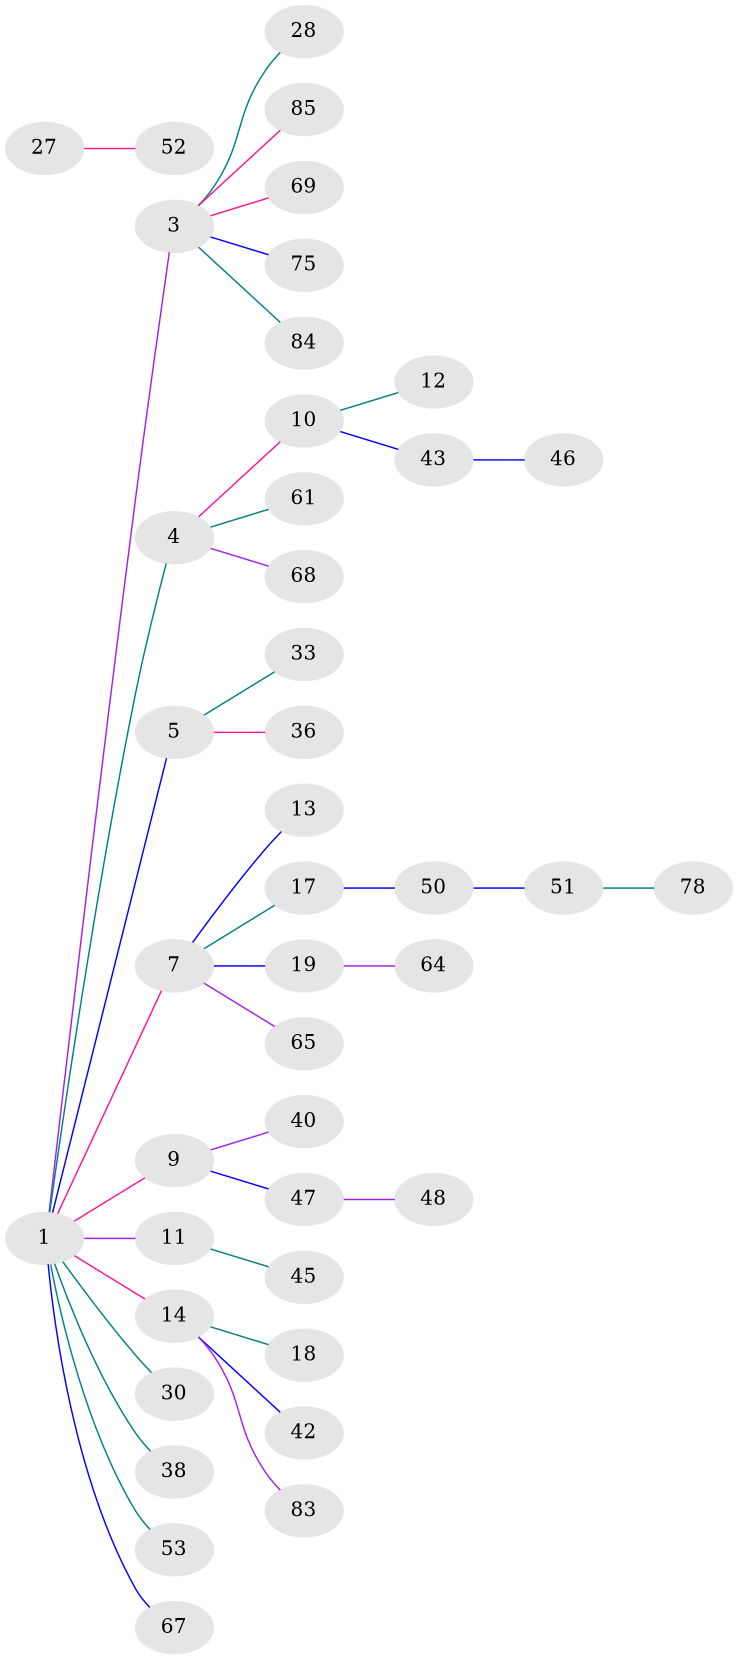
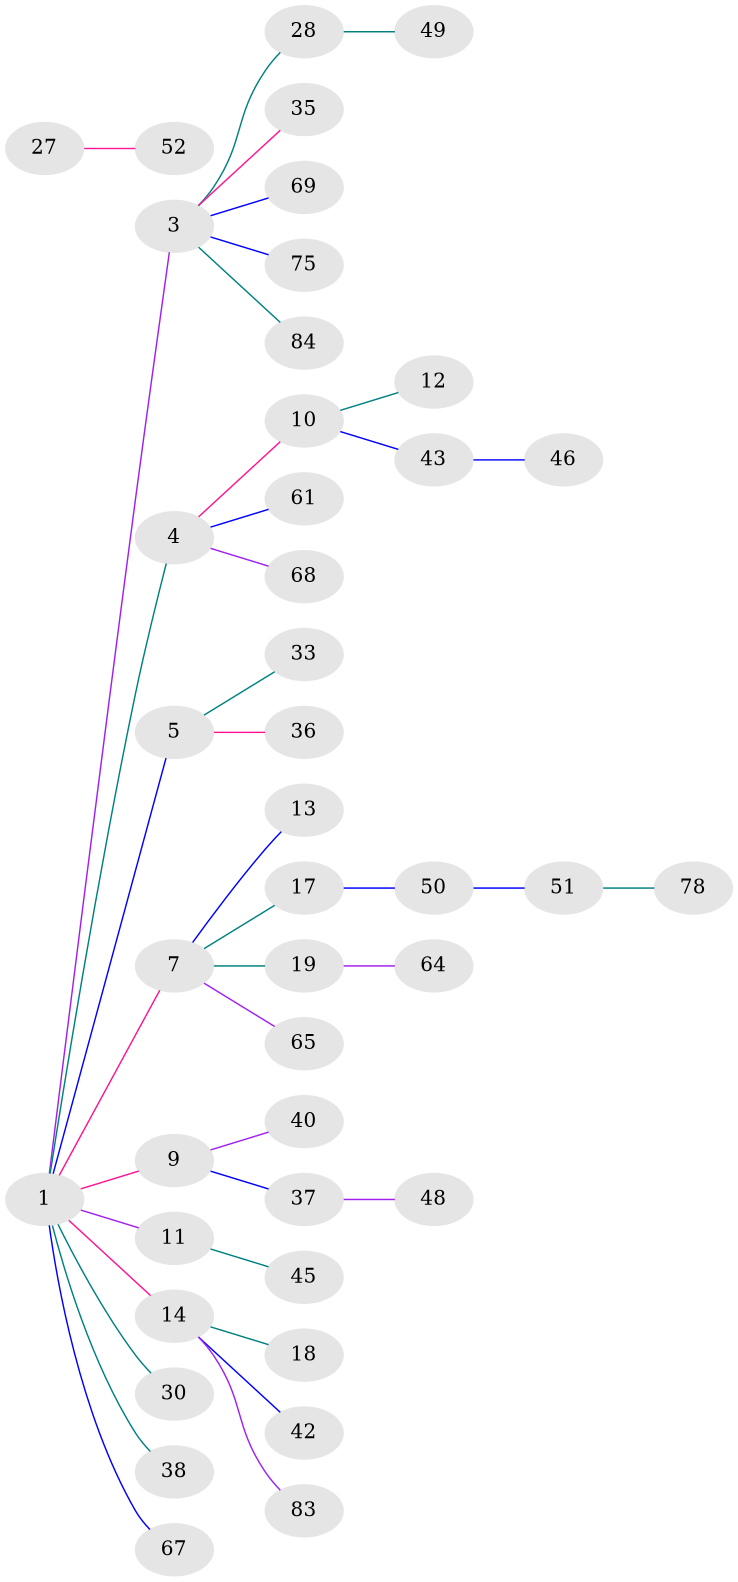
node "49": added
node "85": label "85" -> "35"
edge "69" -- "3": color deeppink -> blue
edge "61" -- "4": color teal -> blue
edge "7" -- "19": color blue -> teal
node "47": label "47" -> "37"
node "53": removed
